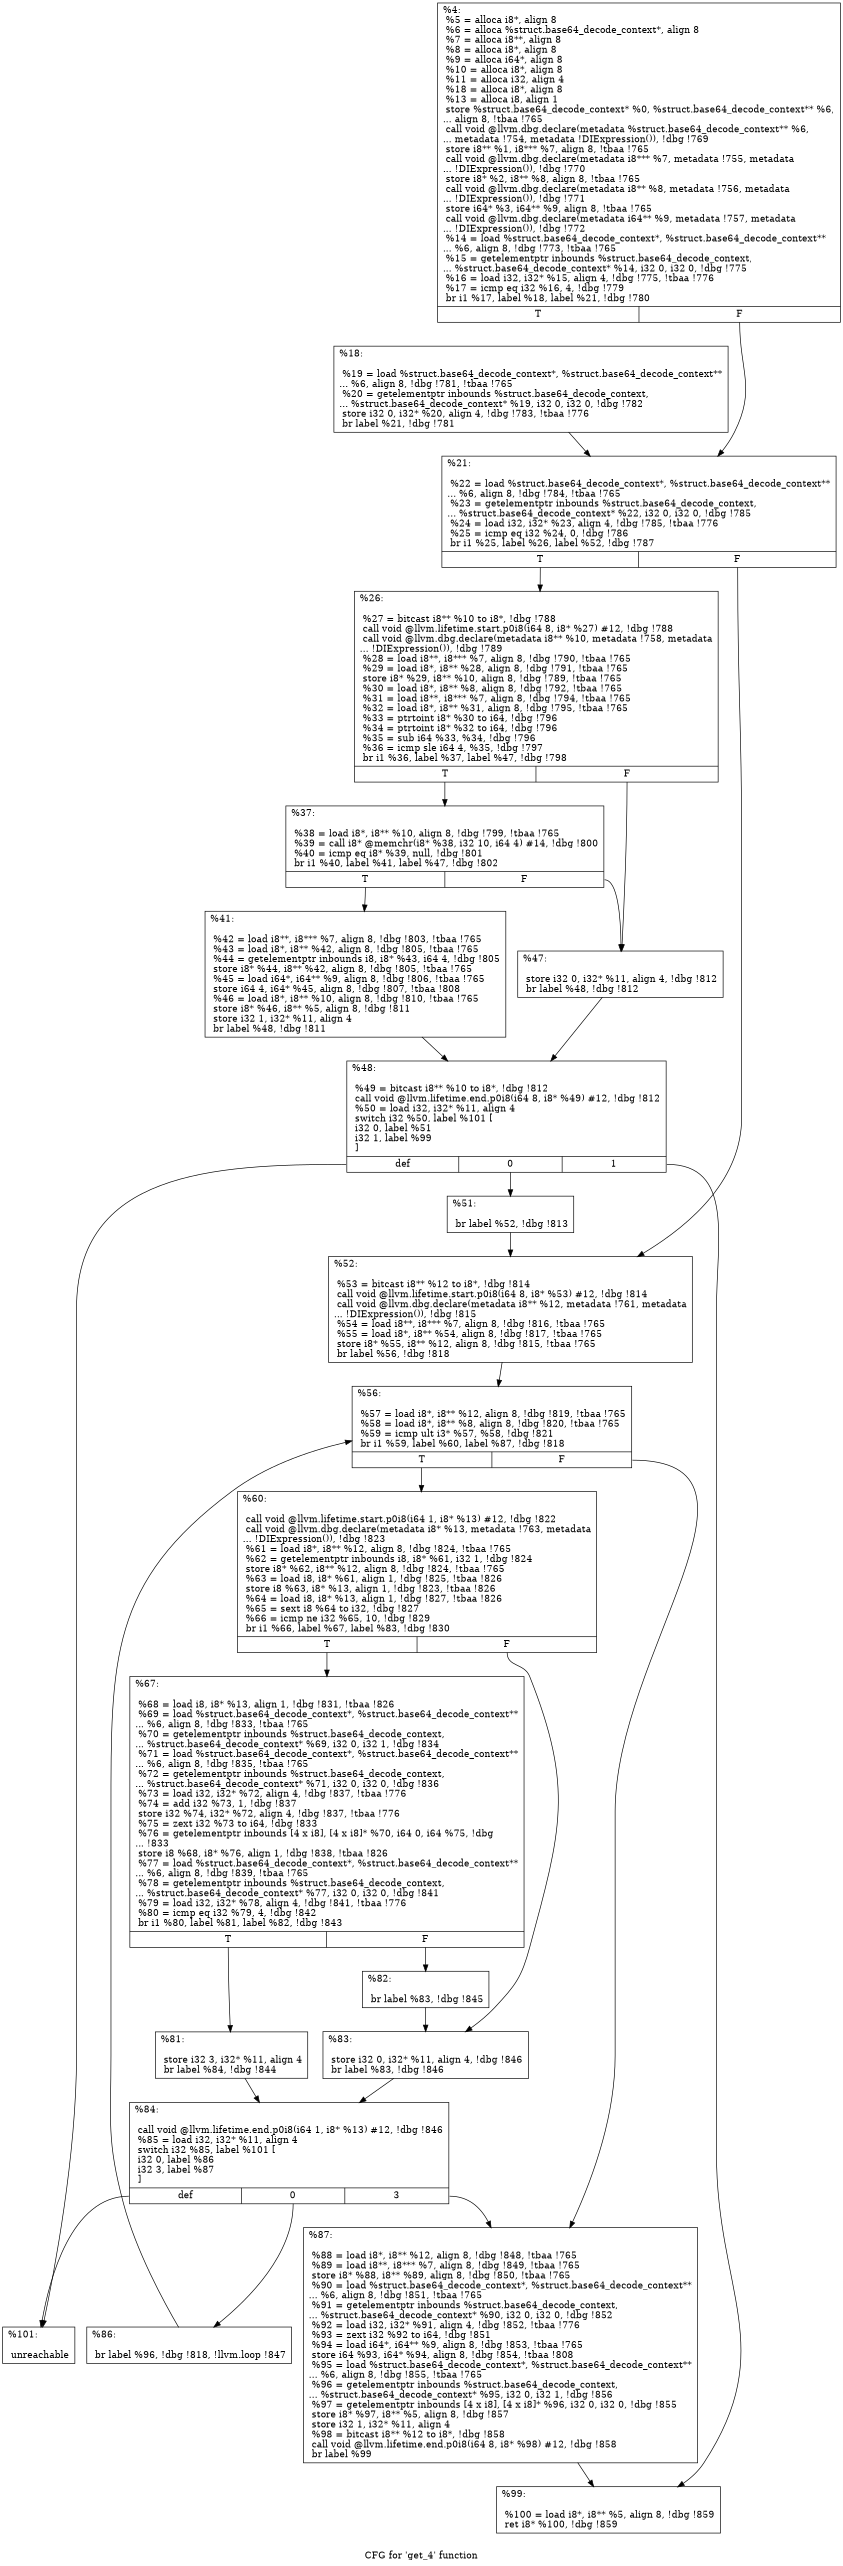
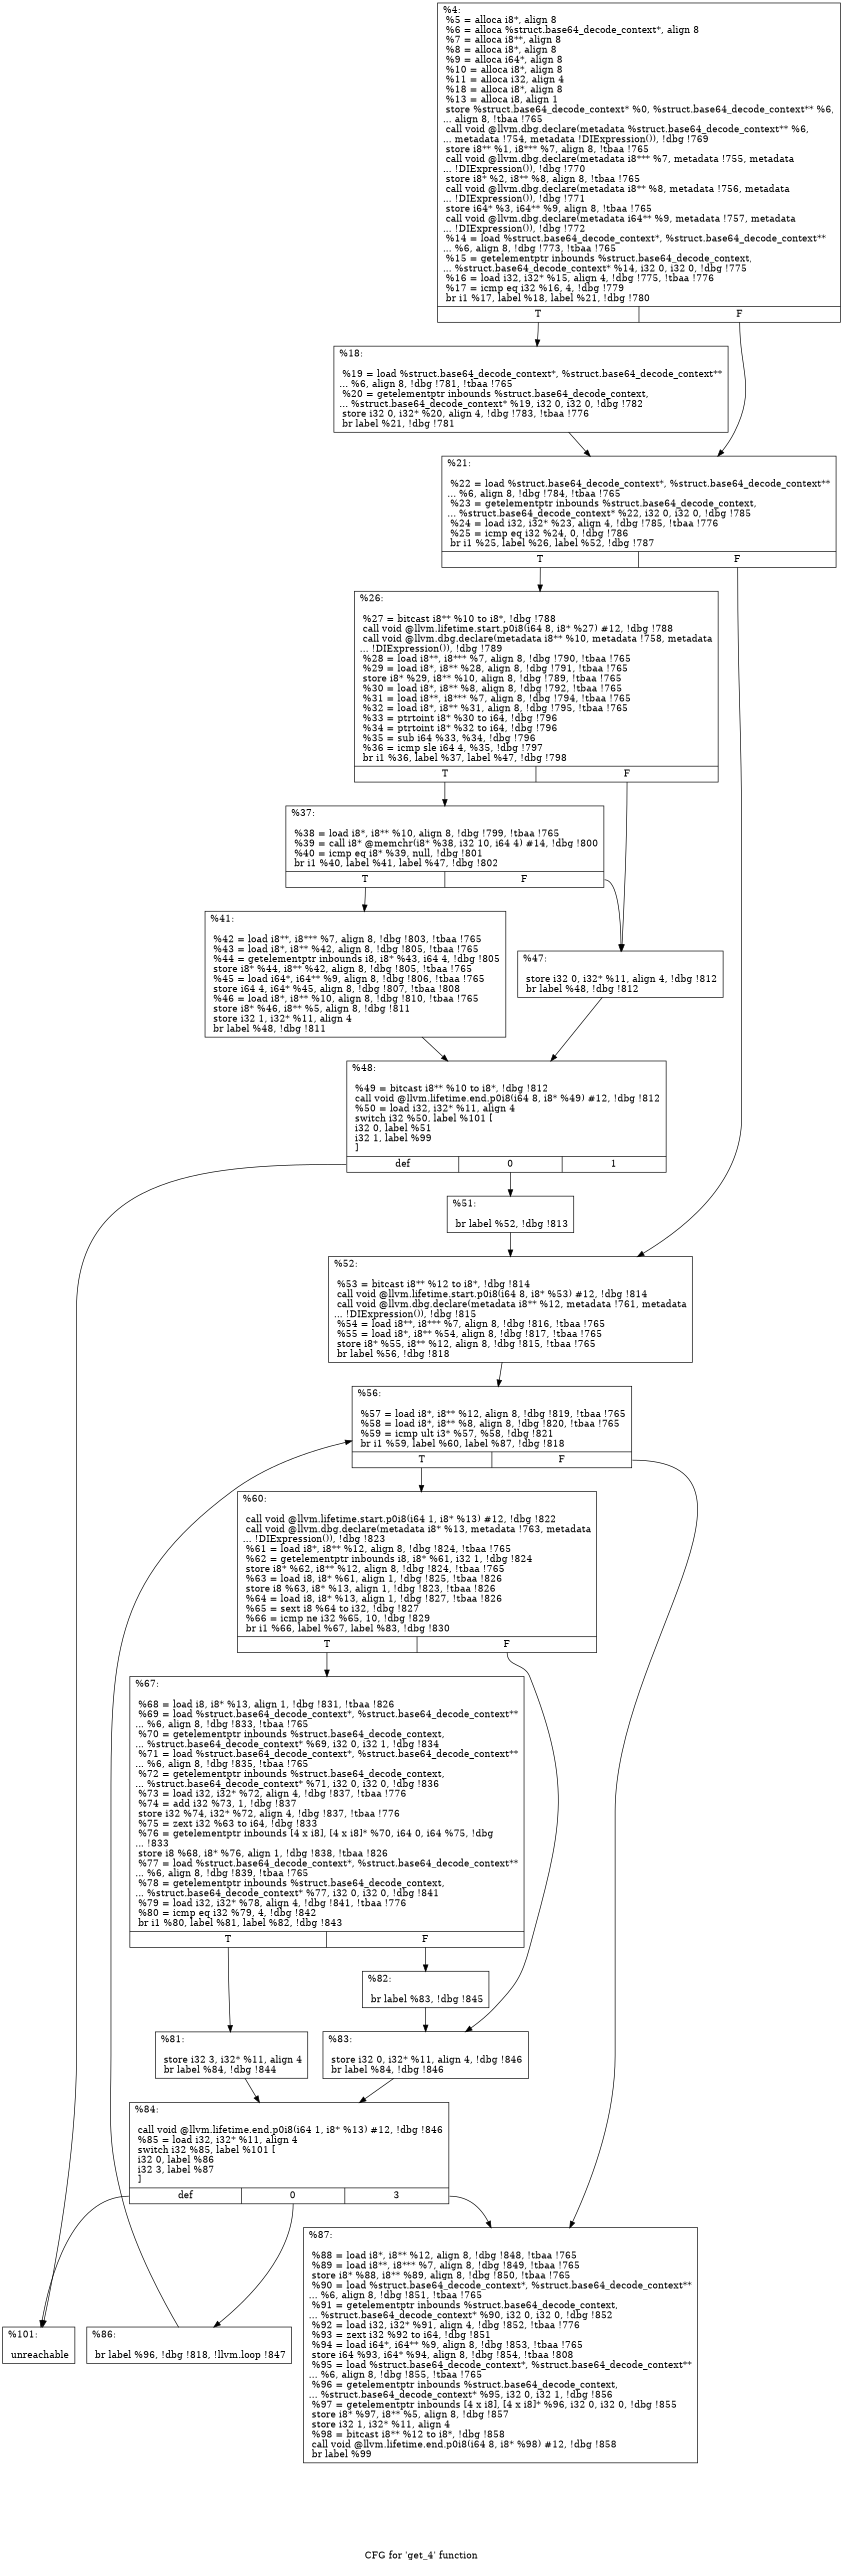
edge "%4:" -> "%18:": added
node "%67:": text "%75 = zext i32 %73 to i64, !dbg !833" -> "%75 = zext i32 %63 to i64, !dbg !833"
node "%83:": text "br label %83, !dbg !846" -> "br label %84, !dbg !846"
node "%99:": removed
